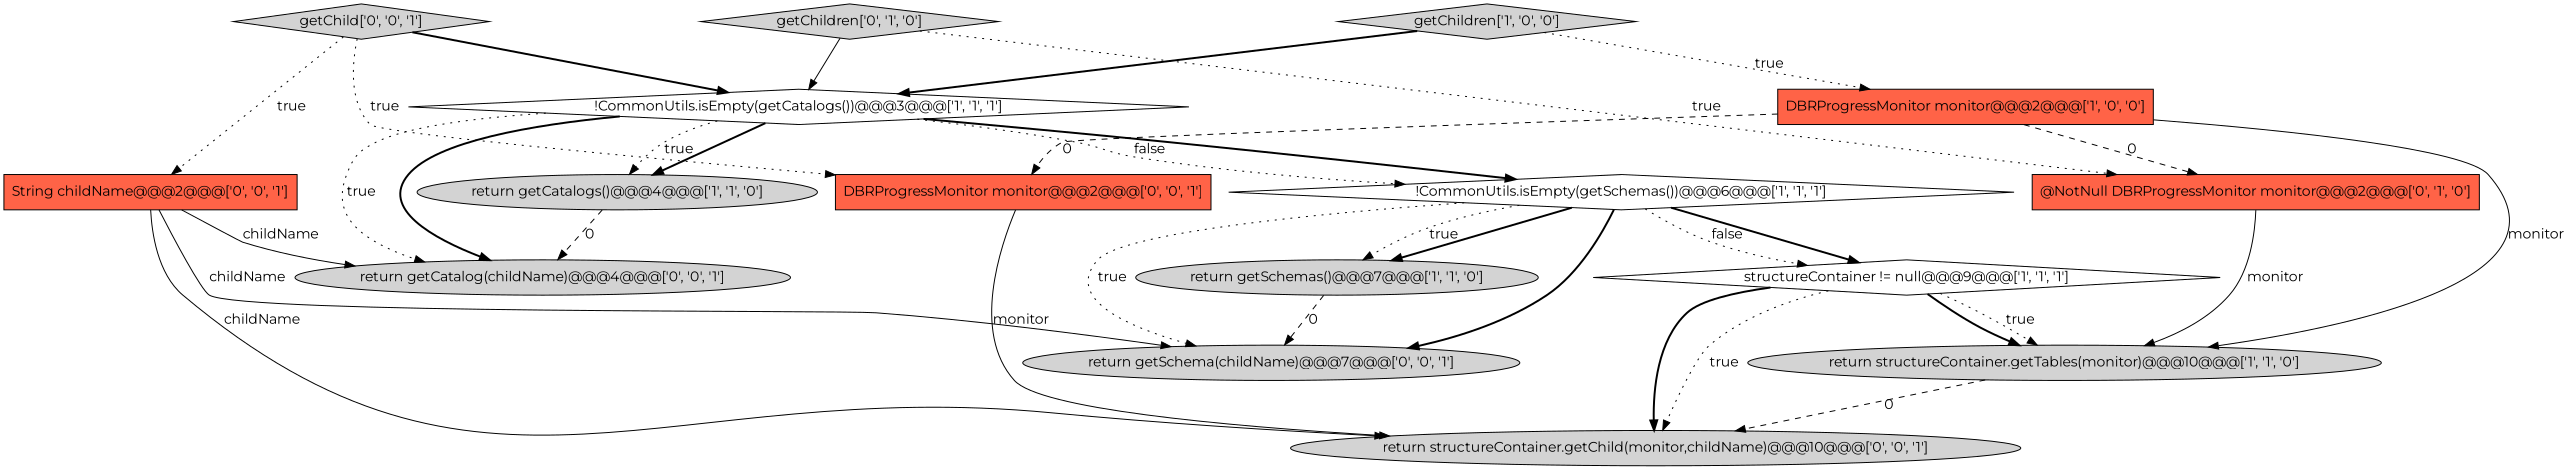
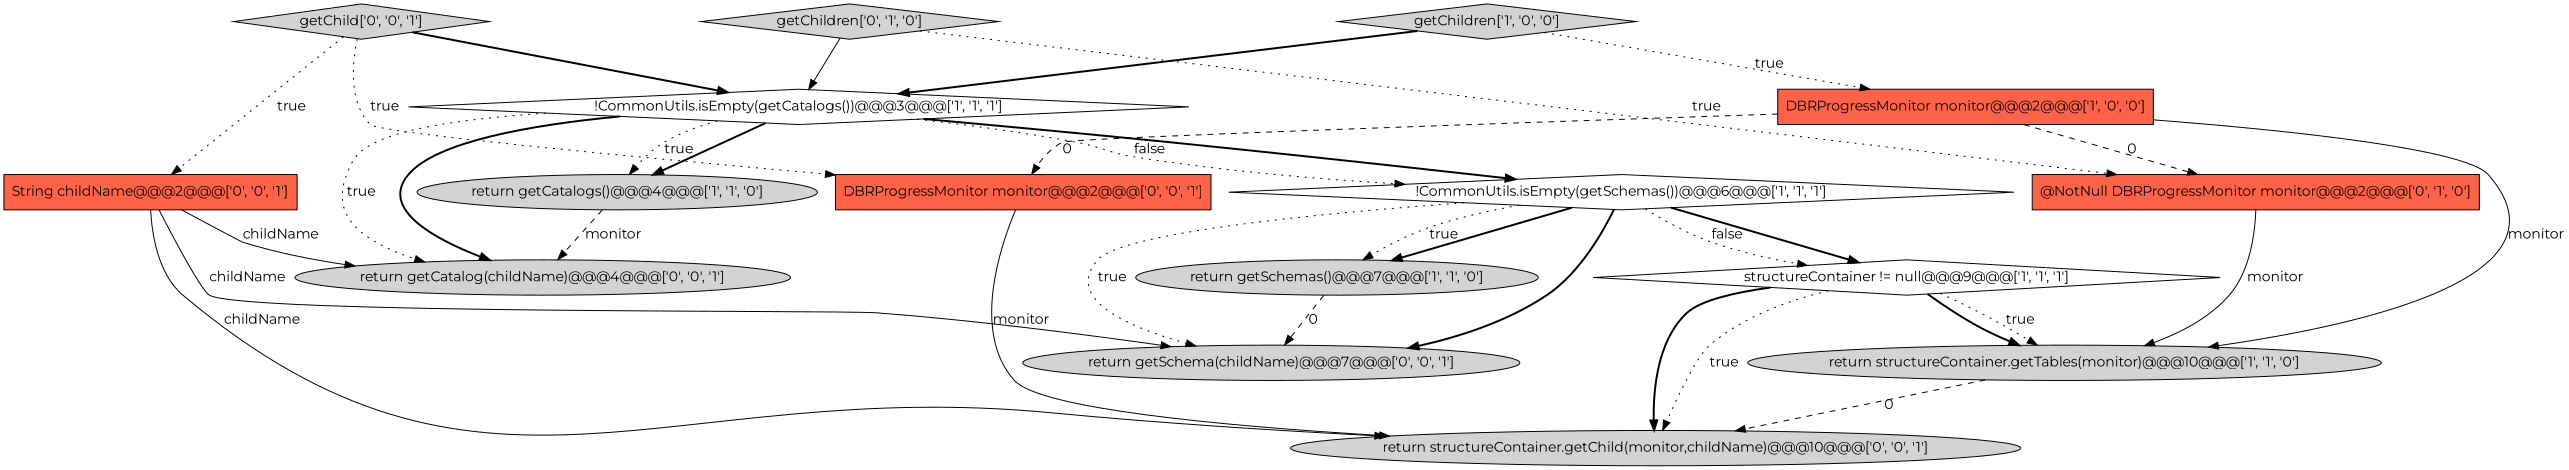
edge "return getCatalogs()@@@4@@@['1', '1', '0']" -> "return getCatalog(childName)@@@4@@@['0', '0', '1']": label "0" -> "monitor"
